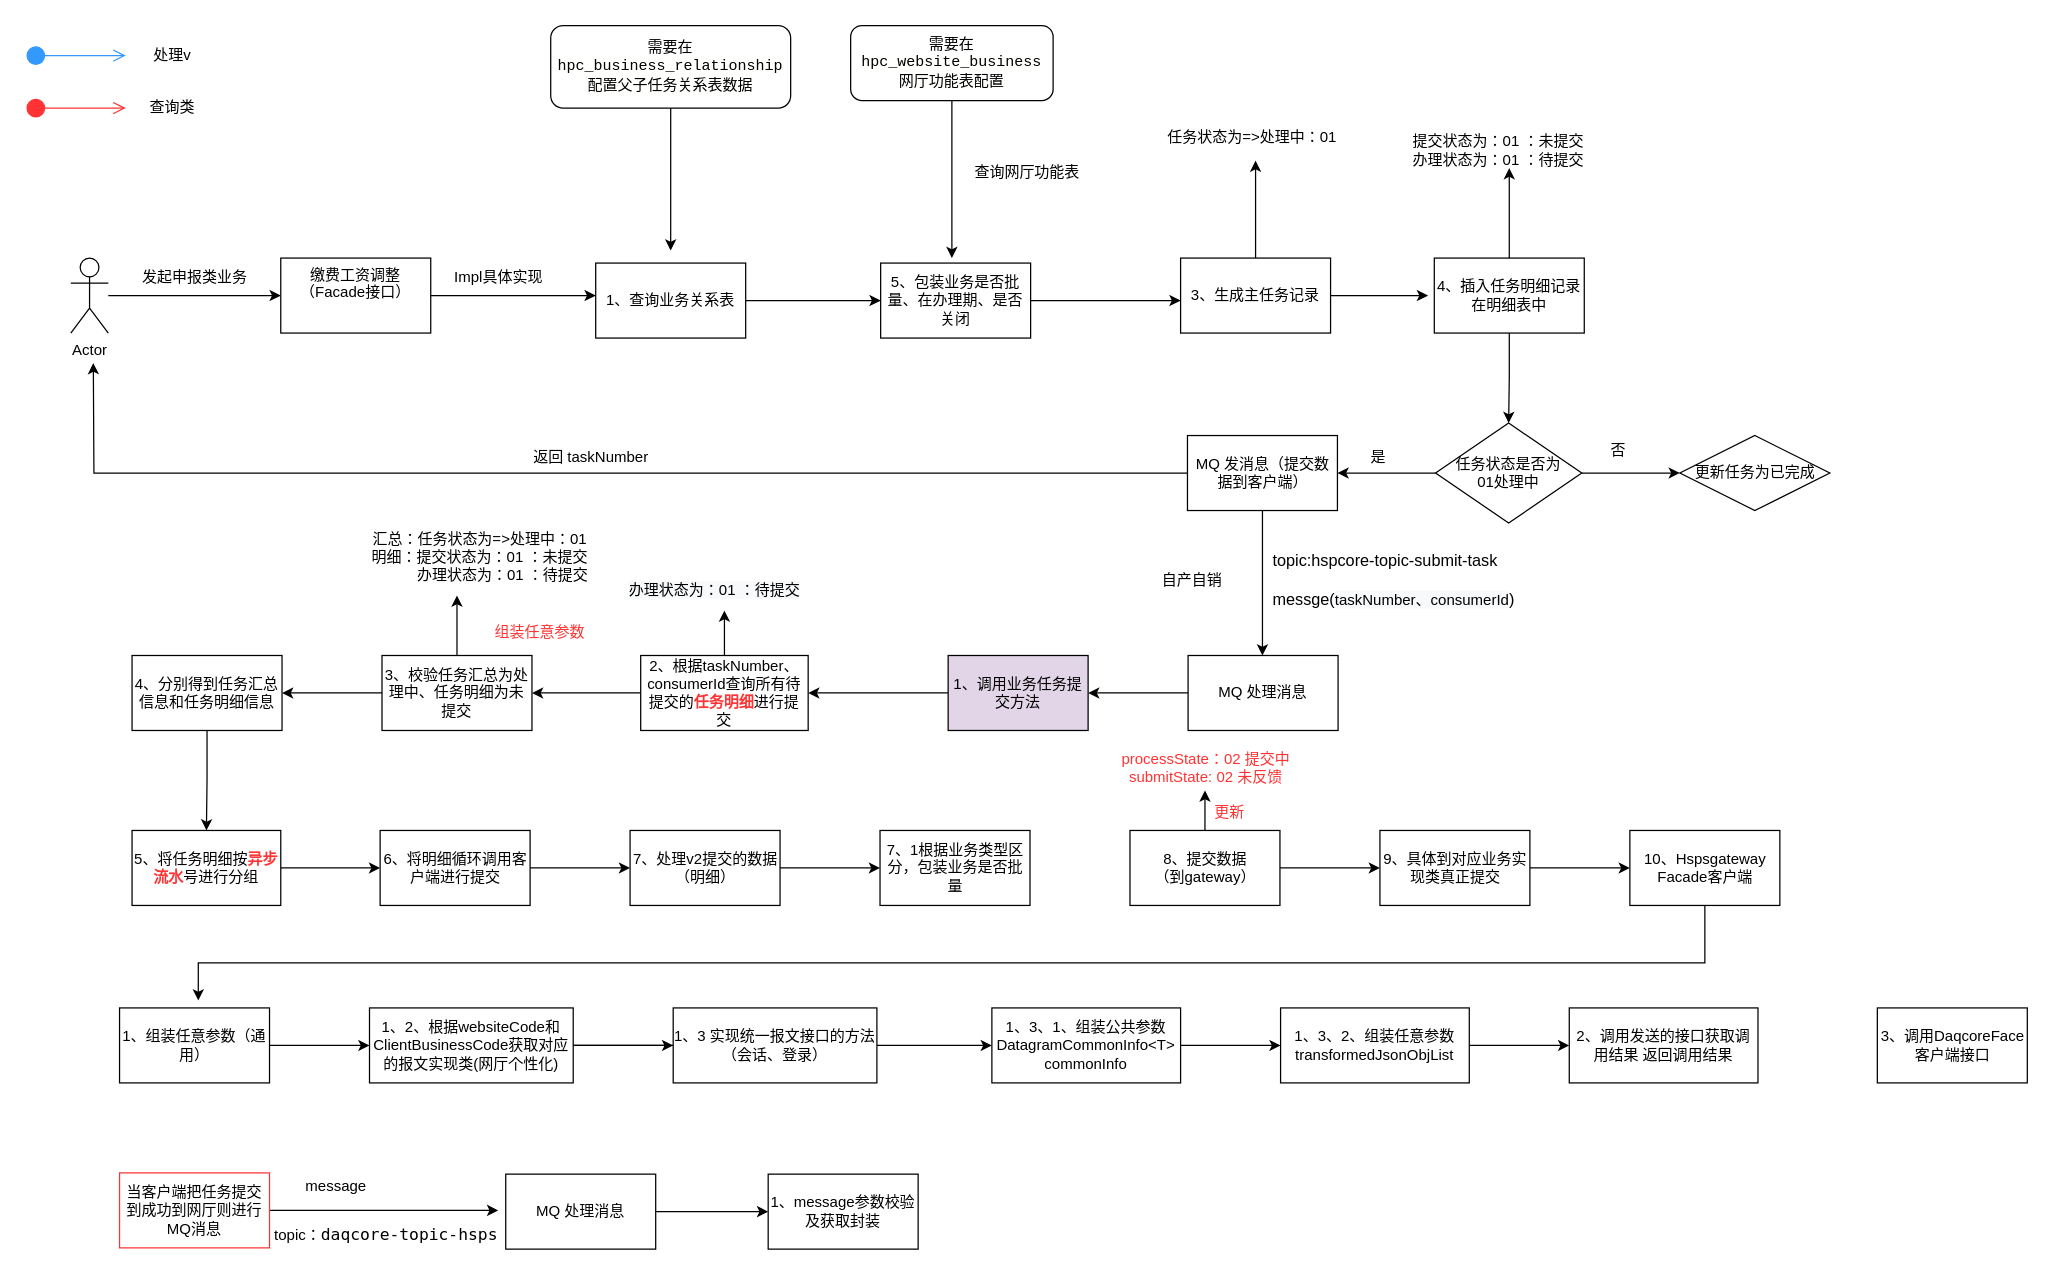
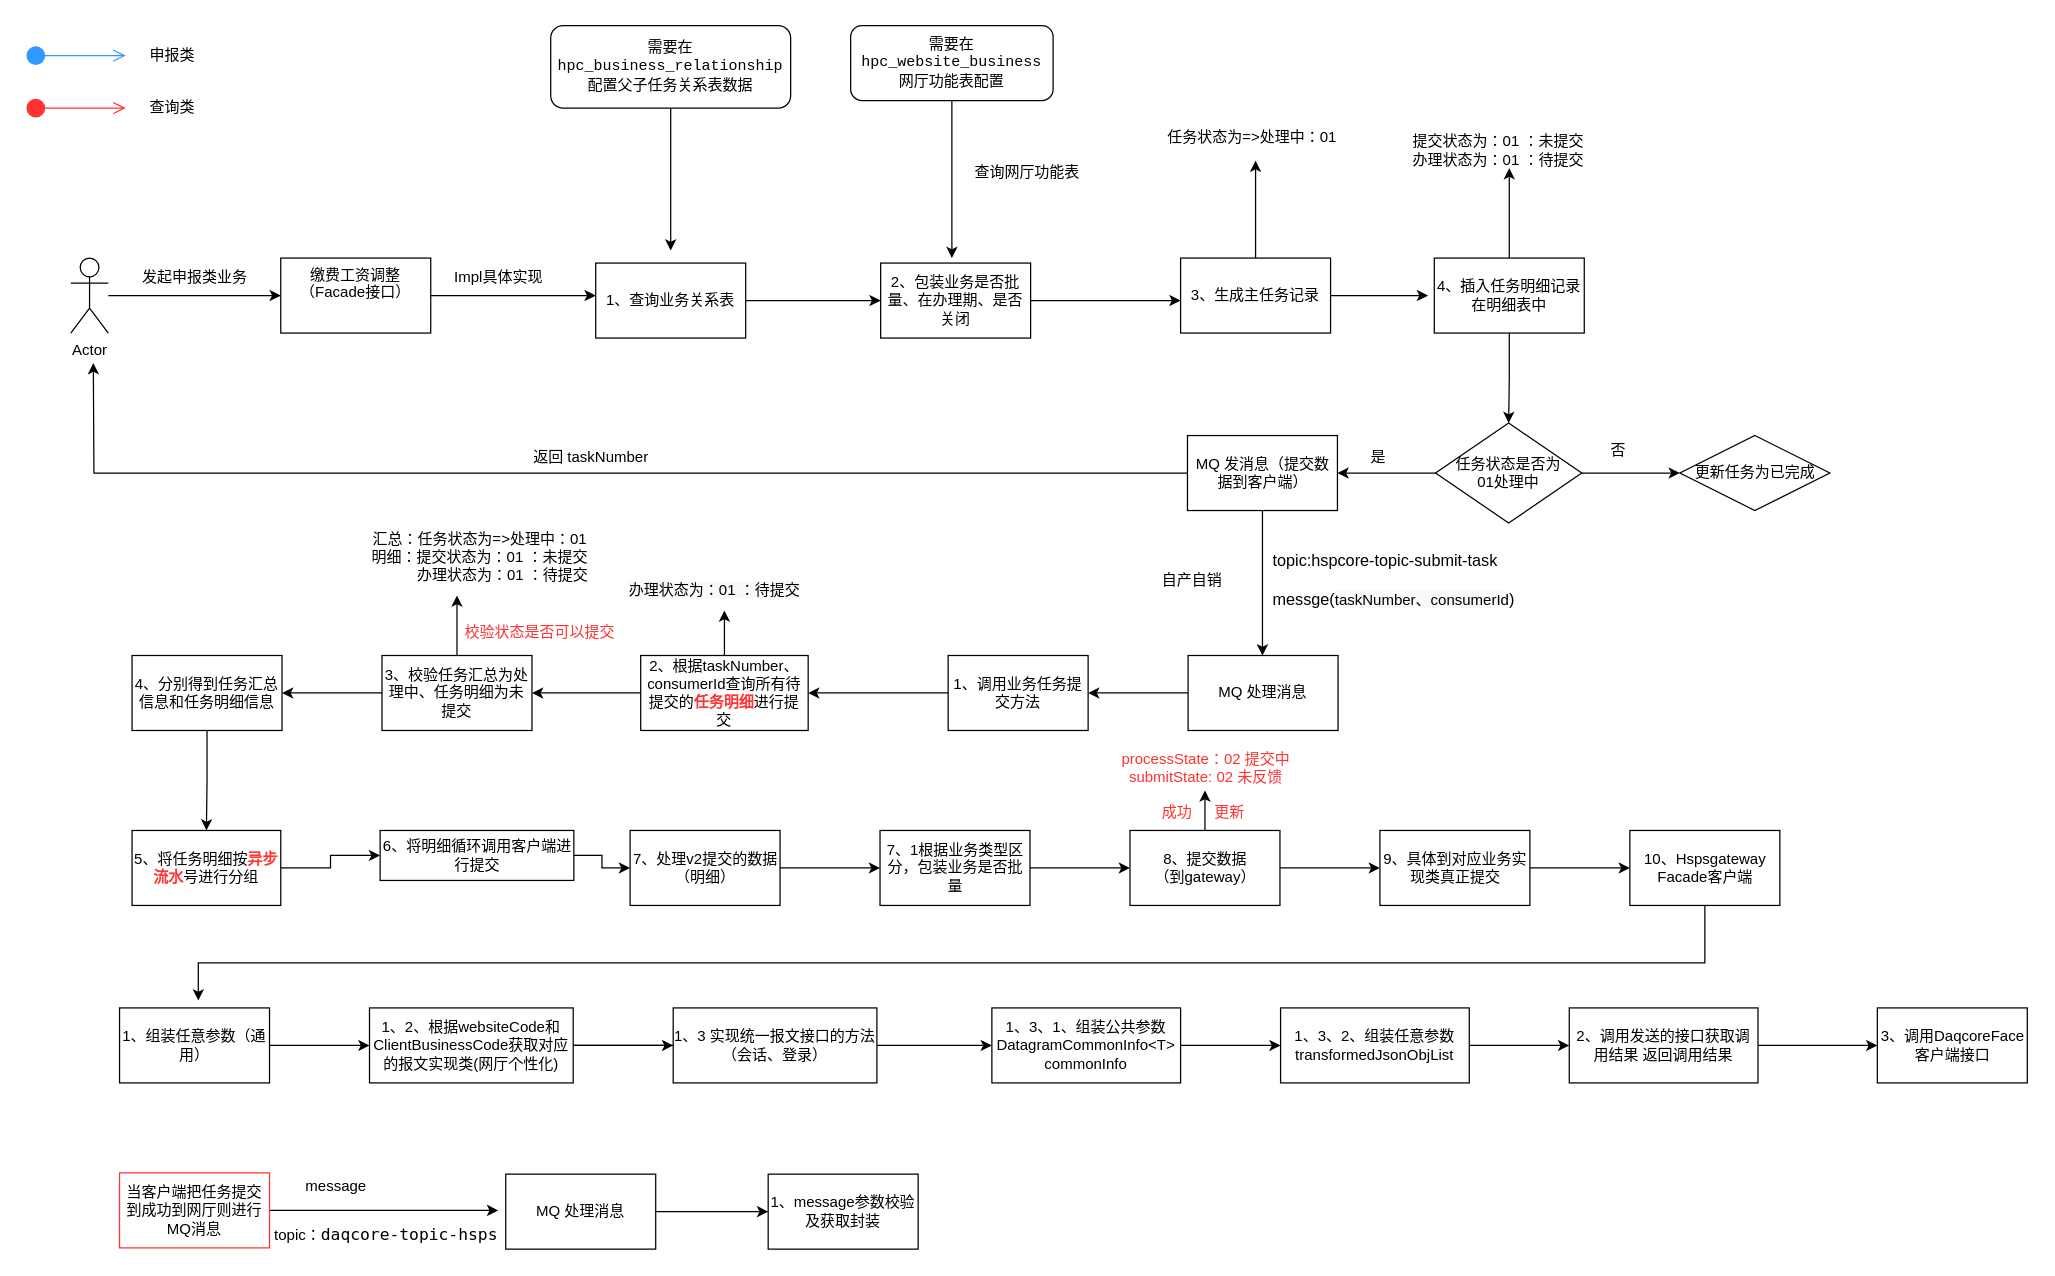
node "处理v": label "处理v" -> "申报类"
node "5、包装业务是否批量、在办理期、是否关闭": label "5、包装业务是否批量、在办理期、是否关闭" -> "2、包装业务是否批量、在办理期、是否关闭"
node "组装任意参数": label "组装任意参数" -> "校验状态是否可以提交"
node "1、调用业务任务提交方法": fillcolor #e1d5e7 -> #ffffff
node "成功": added
node "6、将明细循环调用客户端进行提交": size 150x75 -> 194x50
edge "7、1根据业务类型区分，包装业务是否批量" -> "8、提交数据 （到gateway）": added
edge "2、调用发送的接口获取调用结果 返回调用结果" -> "3、调用DaqcoreFace客户端接口": added
